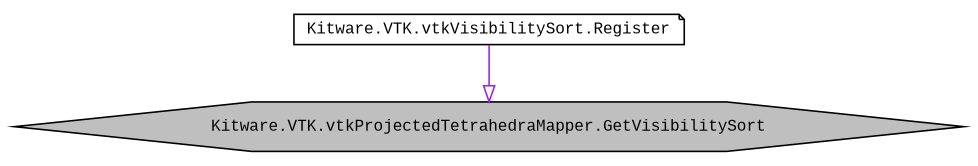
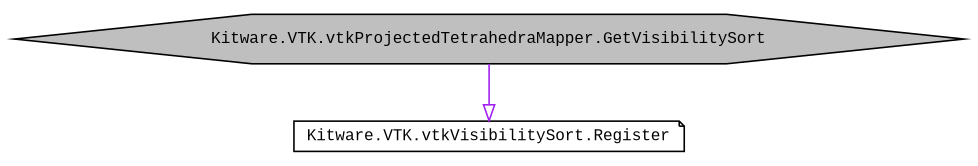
edge "Kitware.VTK.vtkVisibilitySort.Register" -> "Kitware.VTK.vtkProjectedTetrahedraMapper.GetVisibilitySort": reversed
